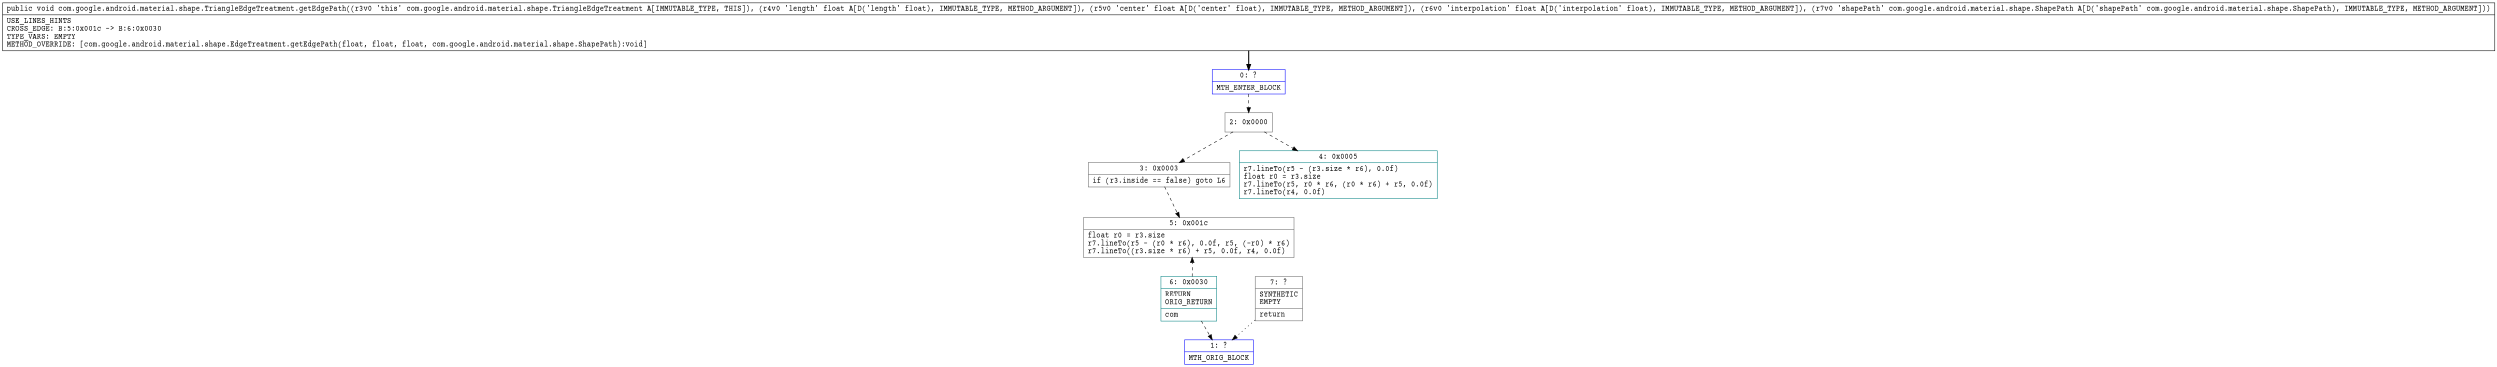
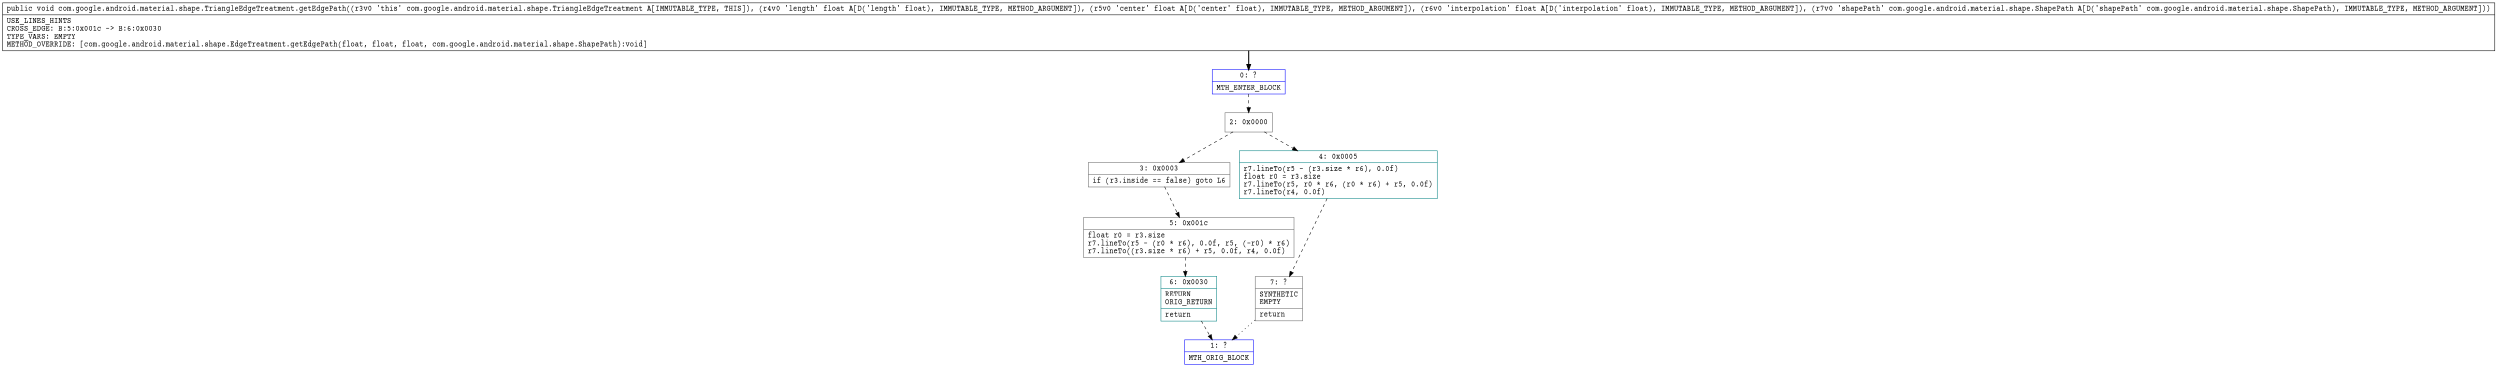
edge "4: 0x0005" -> "7: ?": added
edge "6: 0x0030" -> "5: 0x001c": reversed
node "6: 0x0030": text "com" -> "return"
